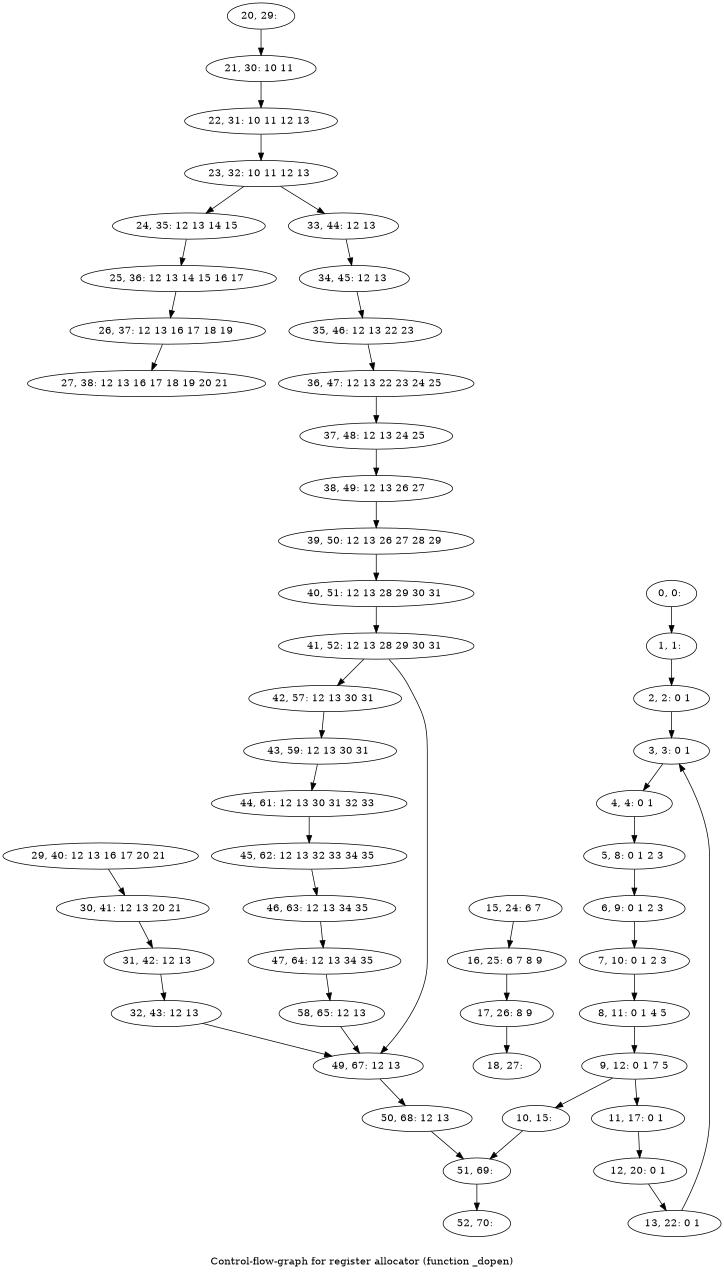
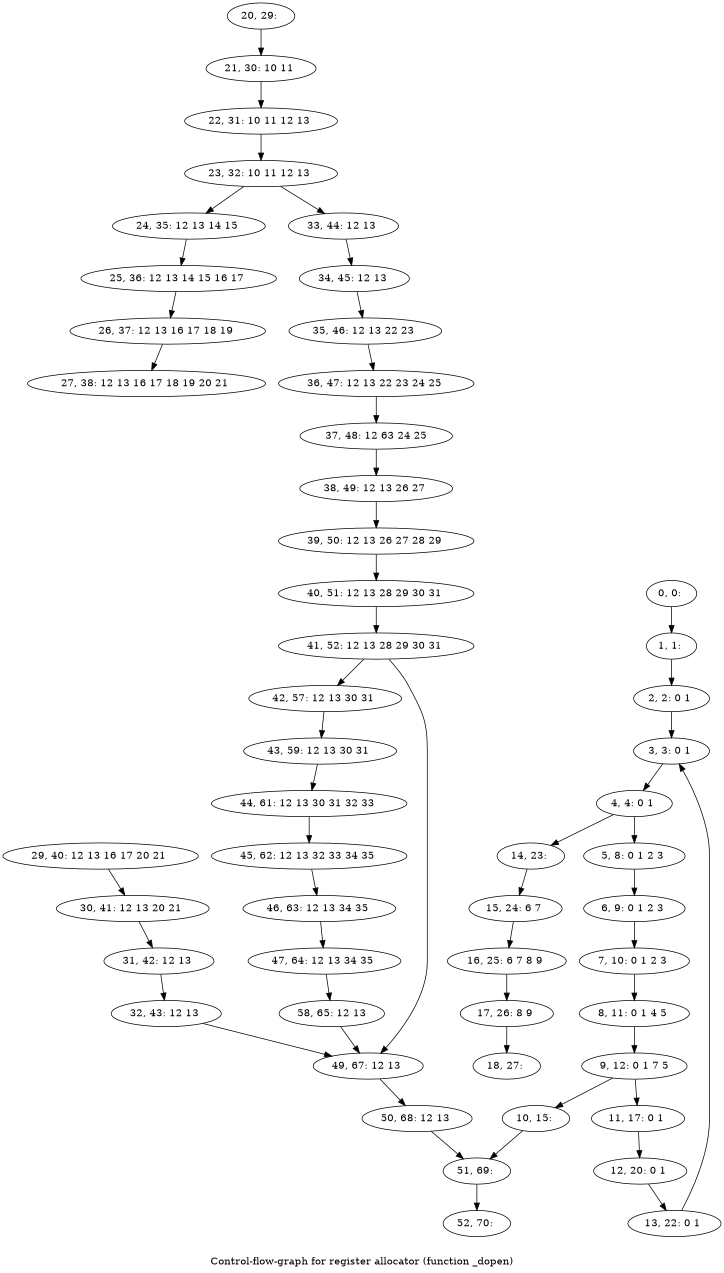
node "37, 48: 12 13 24 25": label "37, 48: 12 13 24 25" -> "37, 48: 12 63 24 25"
node "14, 23:": added
